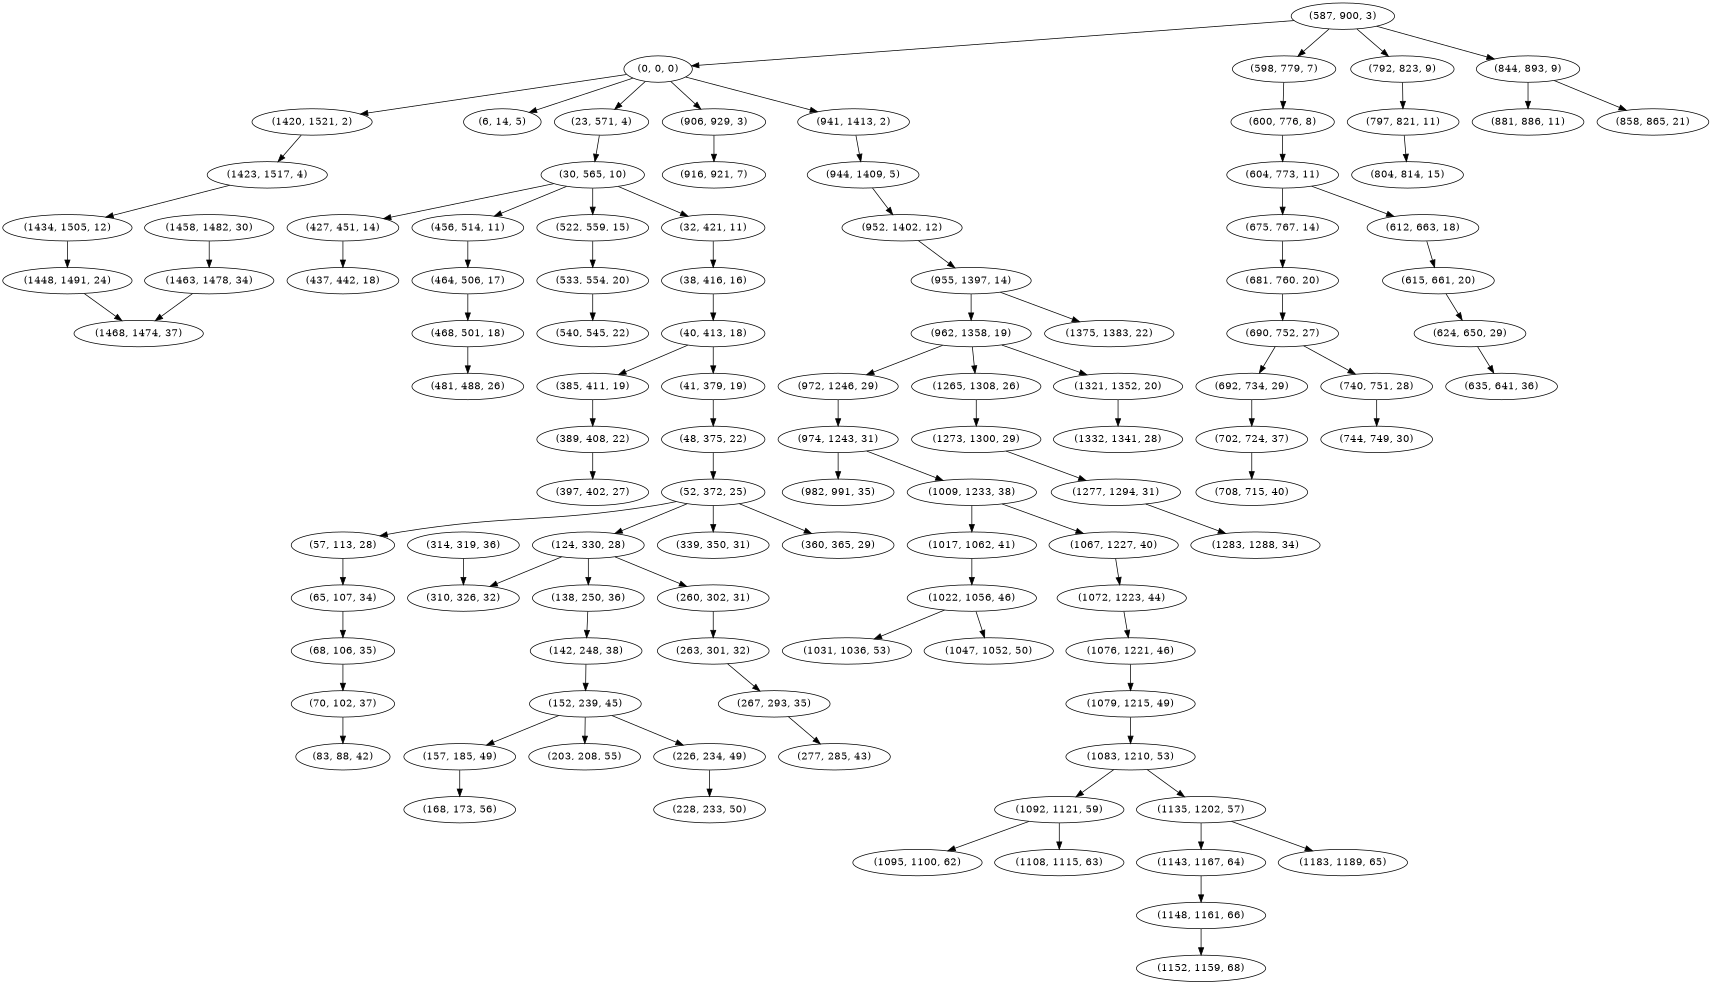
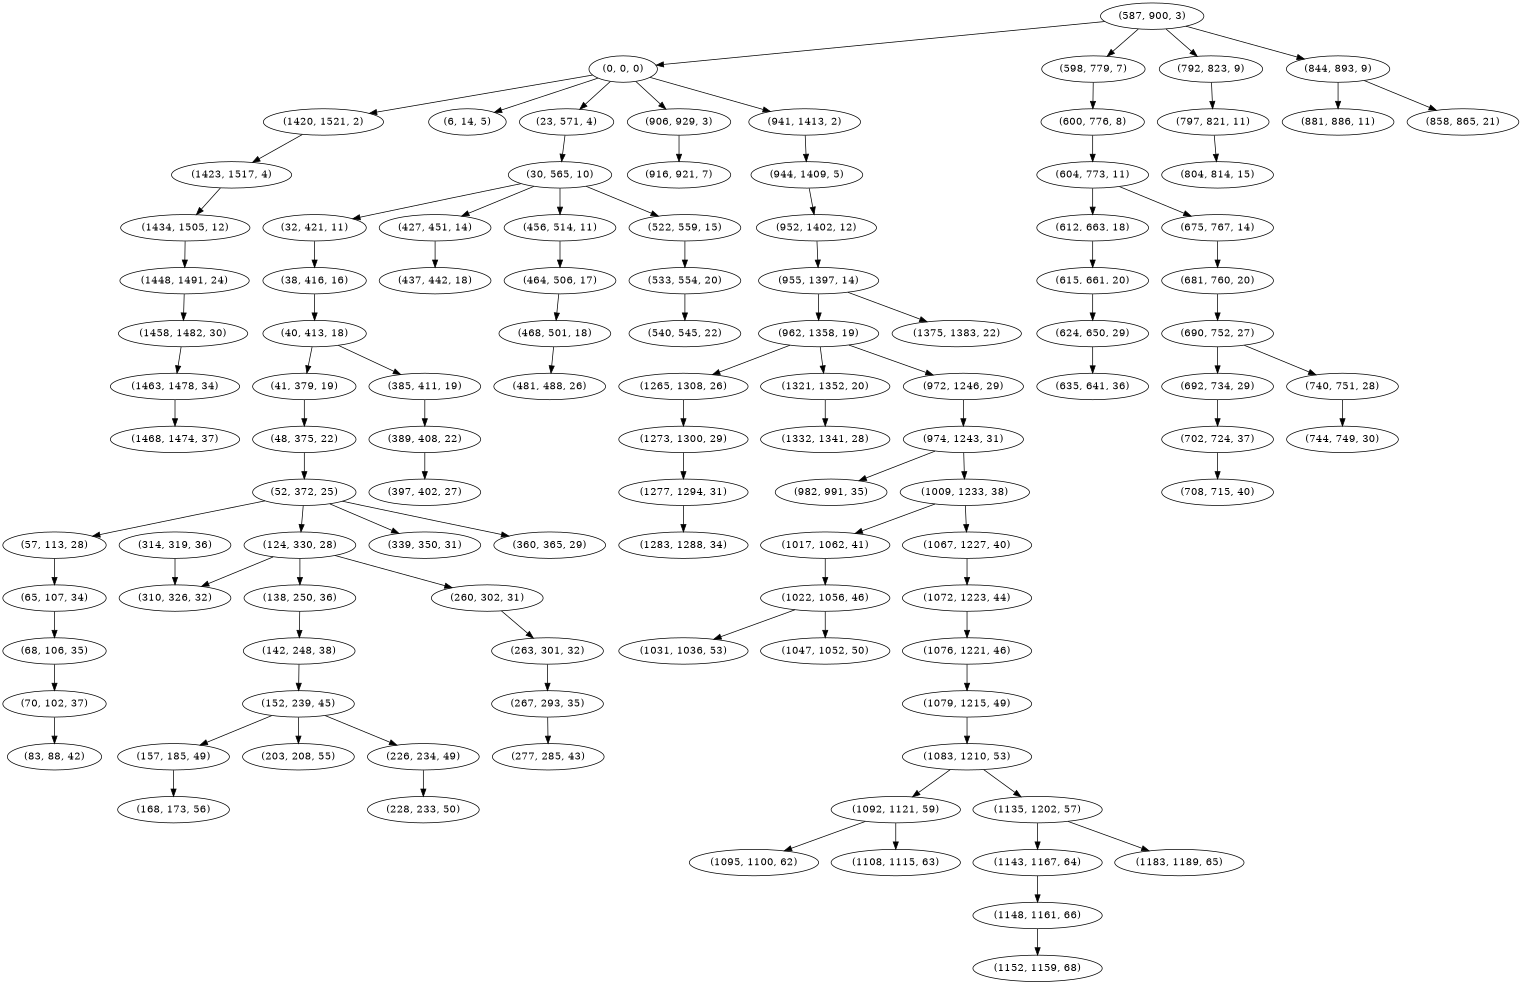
edge "(1448, 1491, 24)" -> "(1468, 1474, 37)": now "(1448, 1491, 24)" -> "(1458, 1482, 30)"
